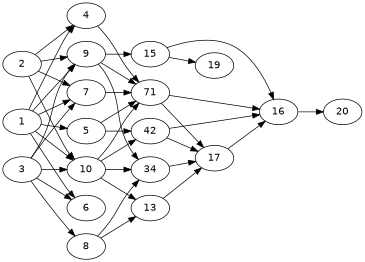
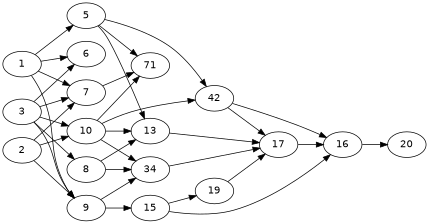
node "4": removed
edge "5" -> "13": added
edge "9" -> "71": removed
edge "71" -> "16": removed
edge "71" -> "17": now "19" -> "17"
edge "1" -> "10": removed
